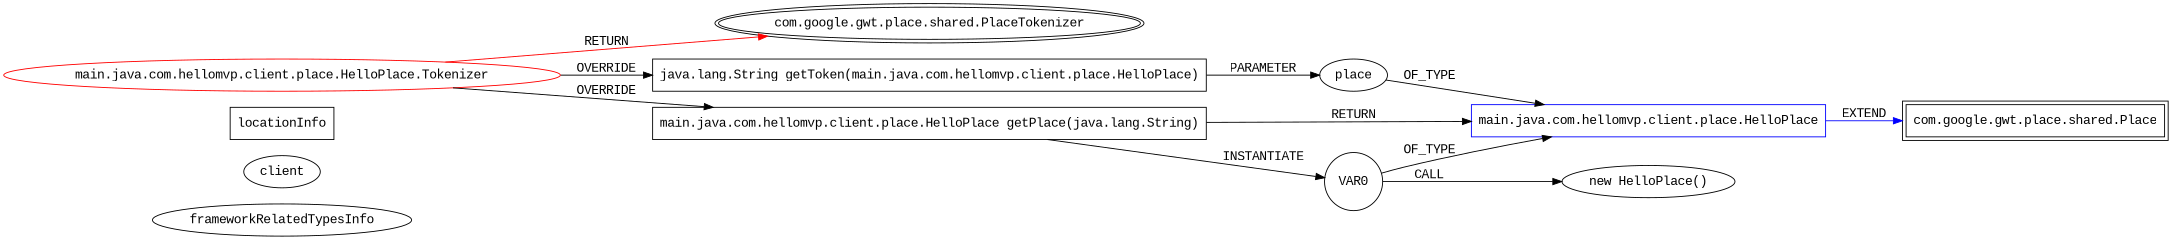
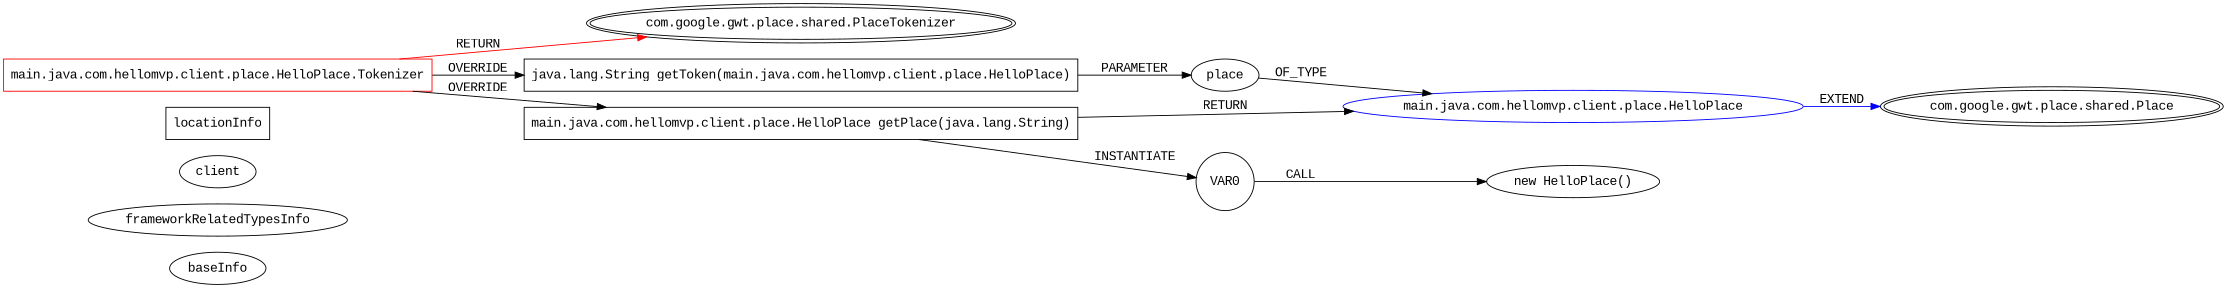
node "main.java.com.hellomvp.client.place.HelloPlace.Tokenizer": shape ellipse -> box
node "main.java.com.hellomvp.client.place.HelloPlace": shape box -> ellipse
node "com.google.gwt.place.shared.Place": shape box -> ellipse
edge "VAR0" -> "main.java.com.hellomvp.client.place.HelloPlace": removed, label "OF_TYPE"
node "baseInfo": added
